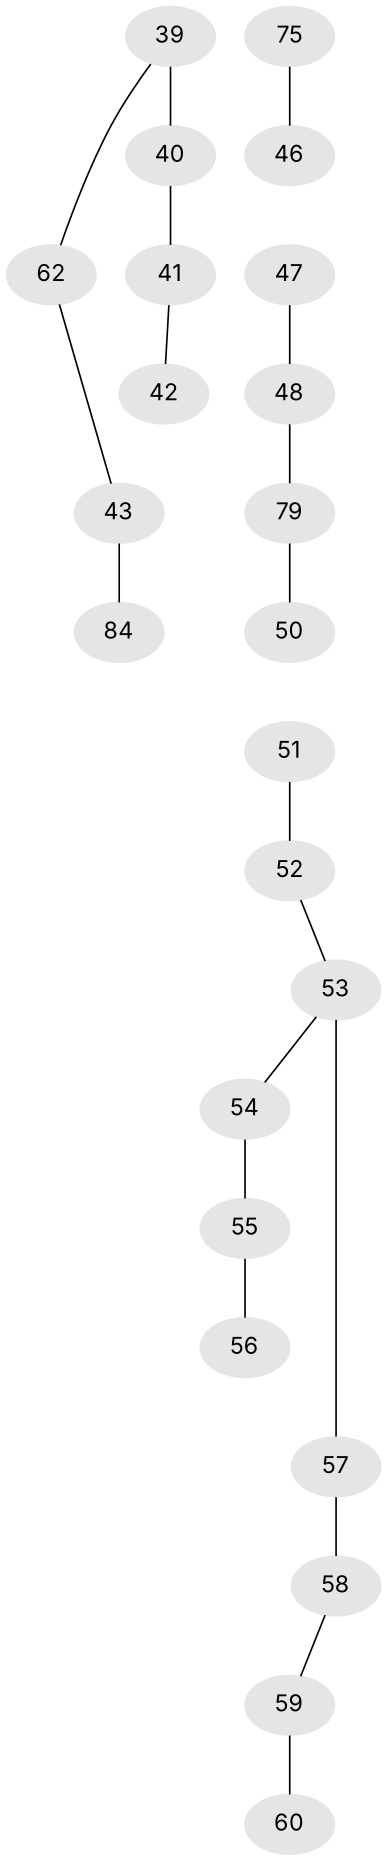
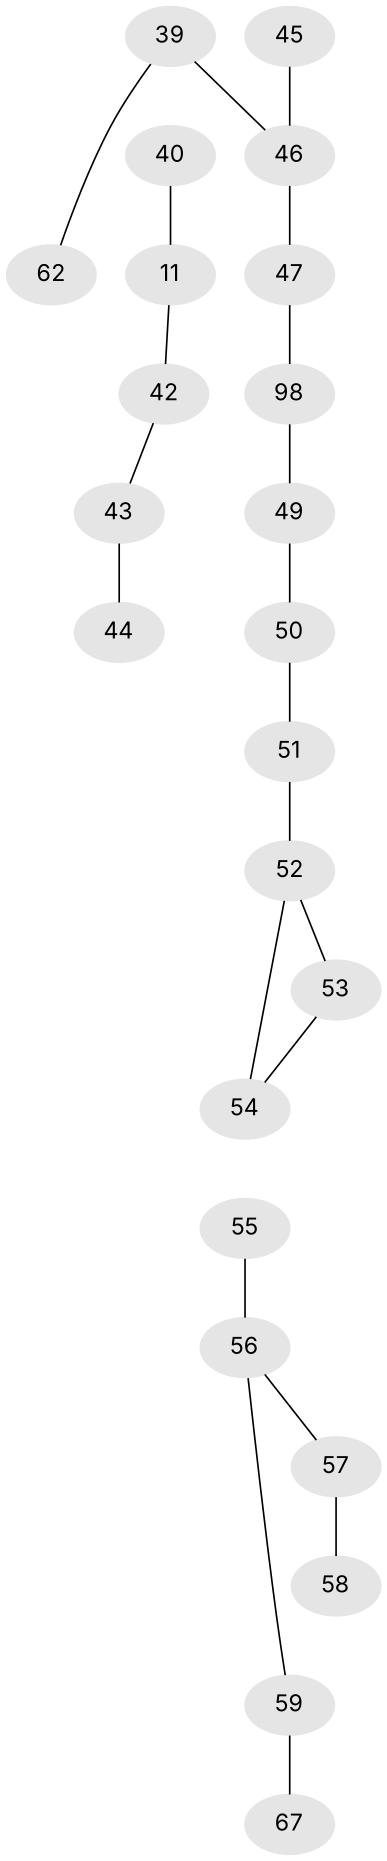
node "75": label "75" -> "45"
edge "39" -- "40": now "39" -- "46"
edge "46" -- "47": added
node "41": label "41" -> "11"
edge "62" -- "43": now "42" -- "43"
node "48": label "48" -> "98"
node "79": label "79" -> "49"
node "84": label "84" -> "44"
edge "50" -- "51": added
edge "54" -- "55": now "54" -- "52"
edge "53" -- "57": now "56" -- "57"
edge "58" -- "59": now "56" -- "59"
node "60": label "60" -> "67"
